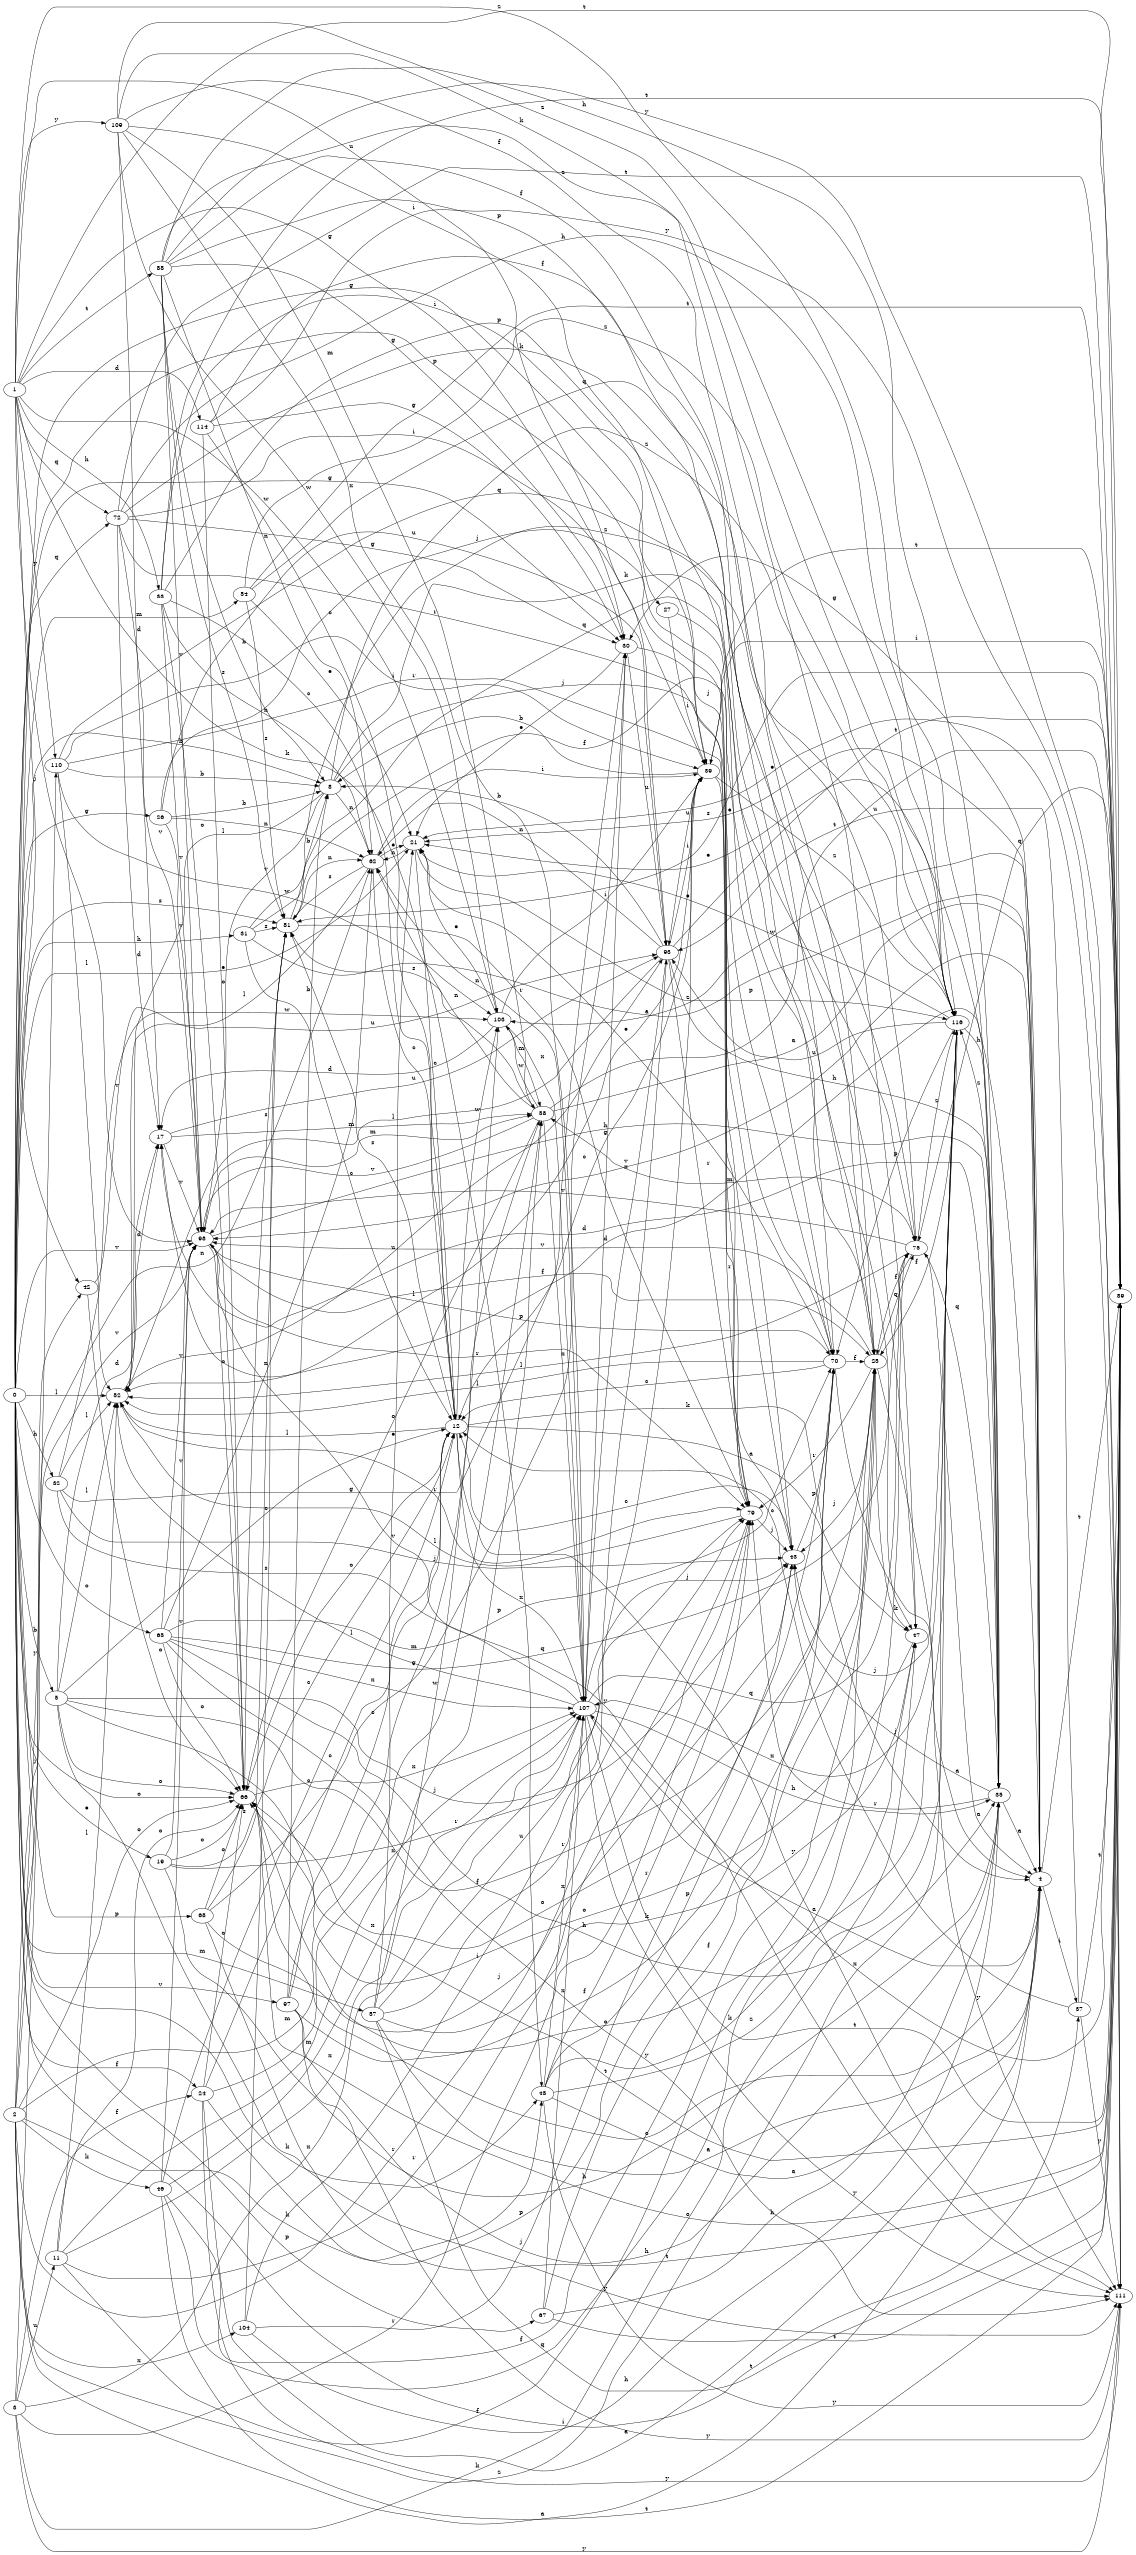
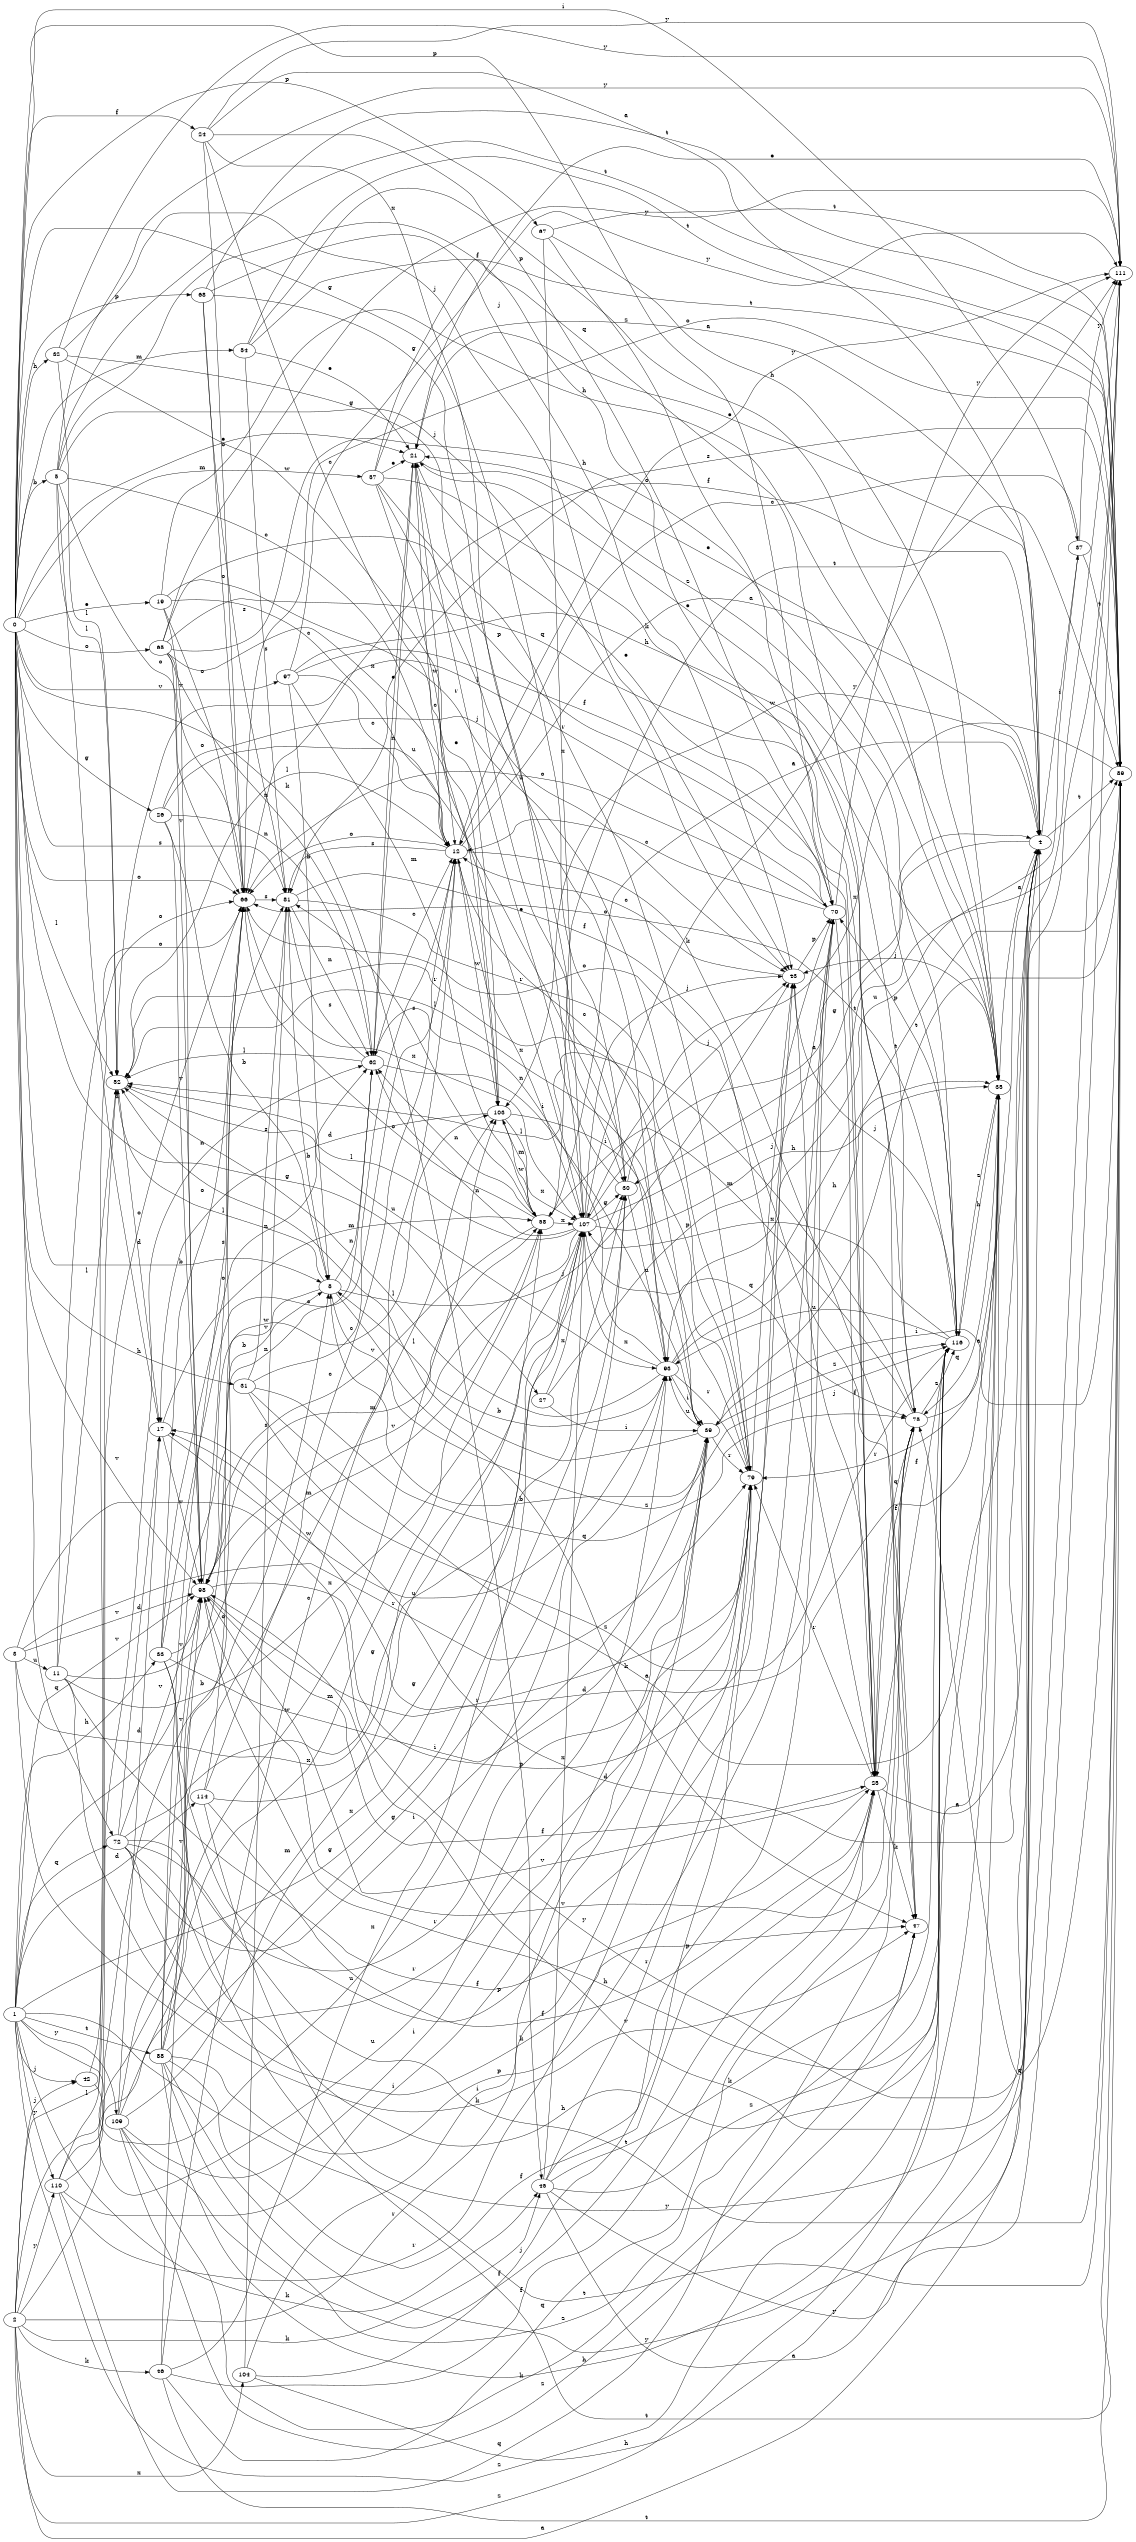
edge "54" -> "116": now "54" -> "35"
edge "27" -> "107": added, label "x"
edge "3" -> "24": removed, label "f"
